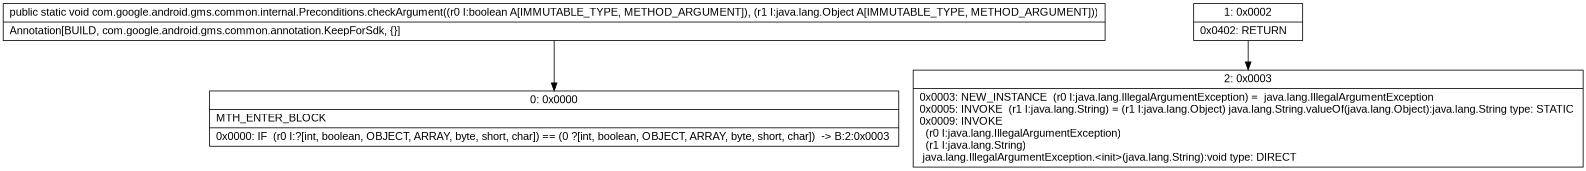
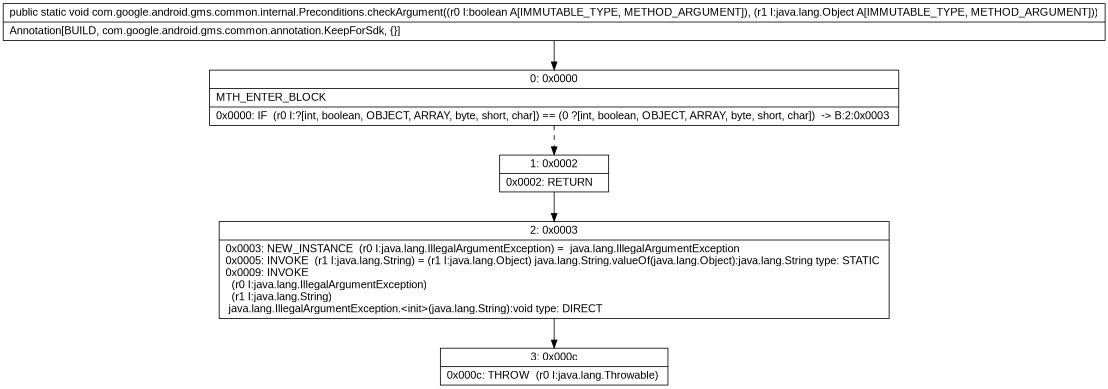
node "1: 0x0002": text "0x0402: RETURN" -> "0x0002: RETURN"
edge "0: 0x0000" -> "1: 0x0002": added
node "3: 0x000c": added
